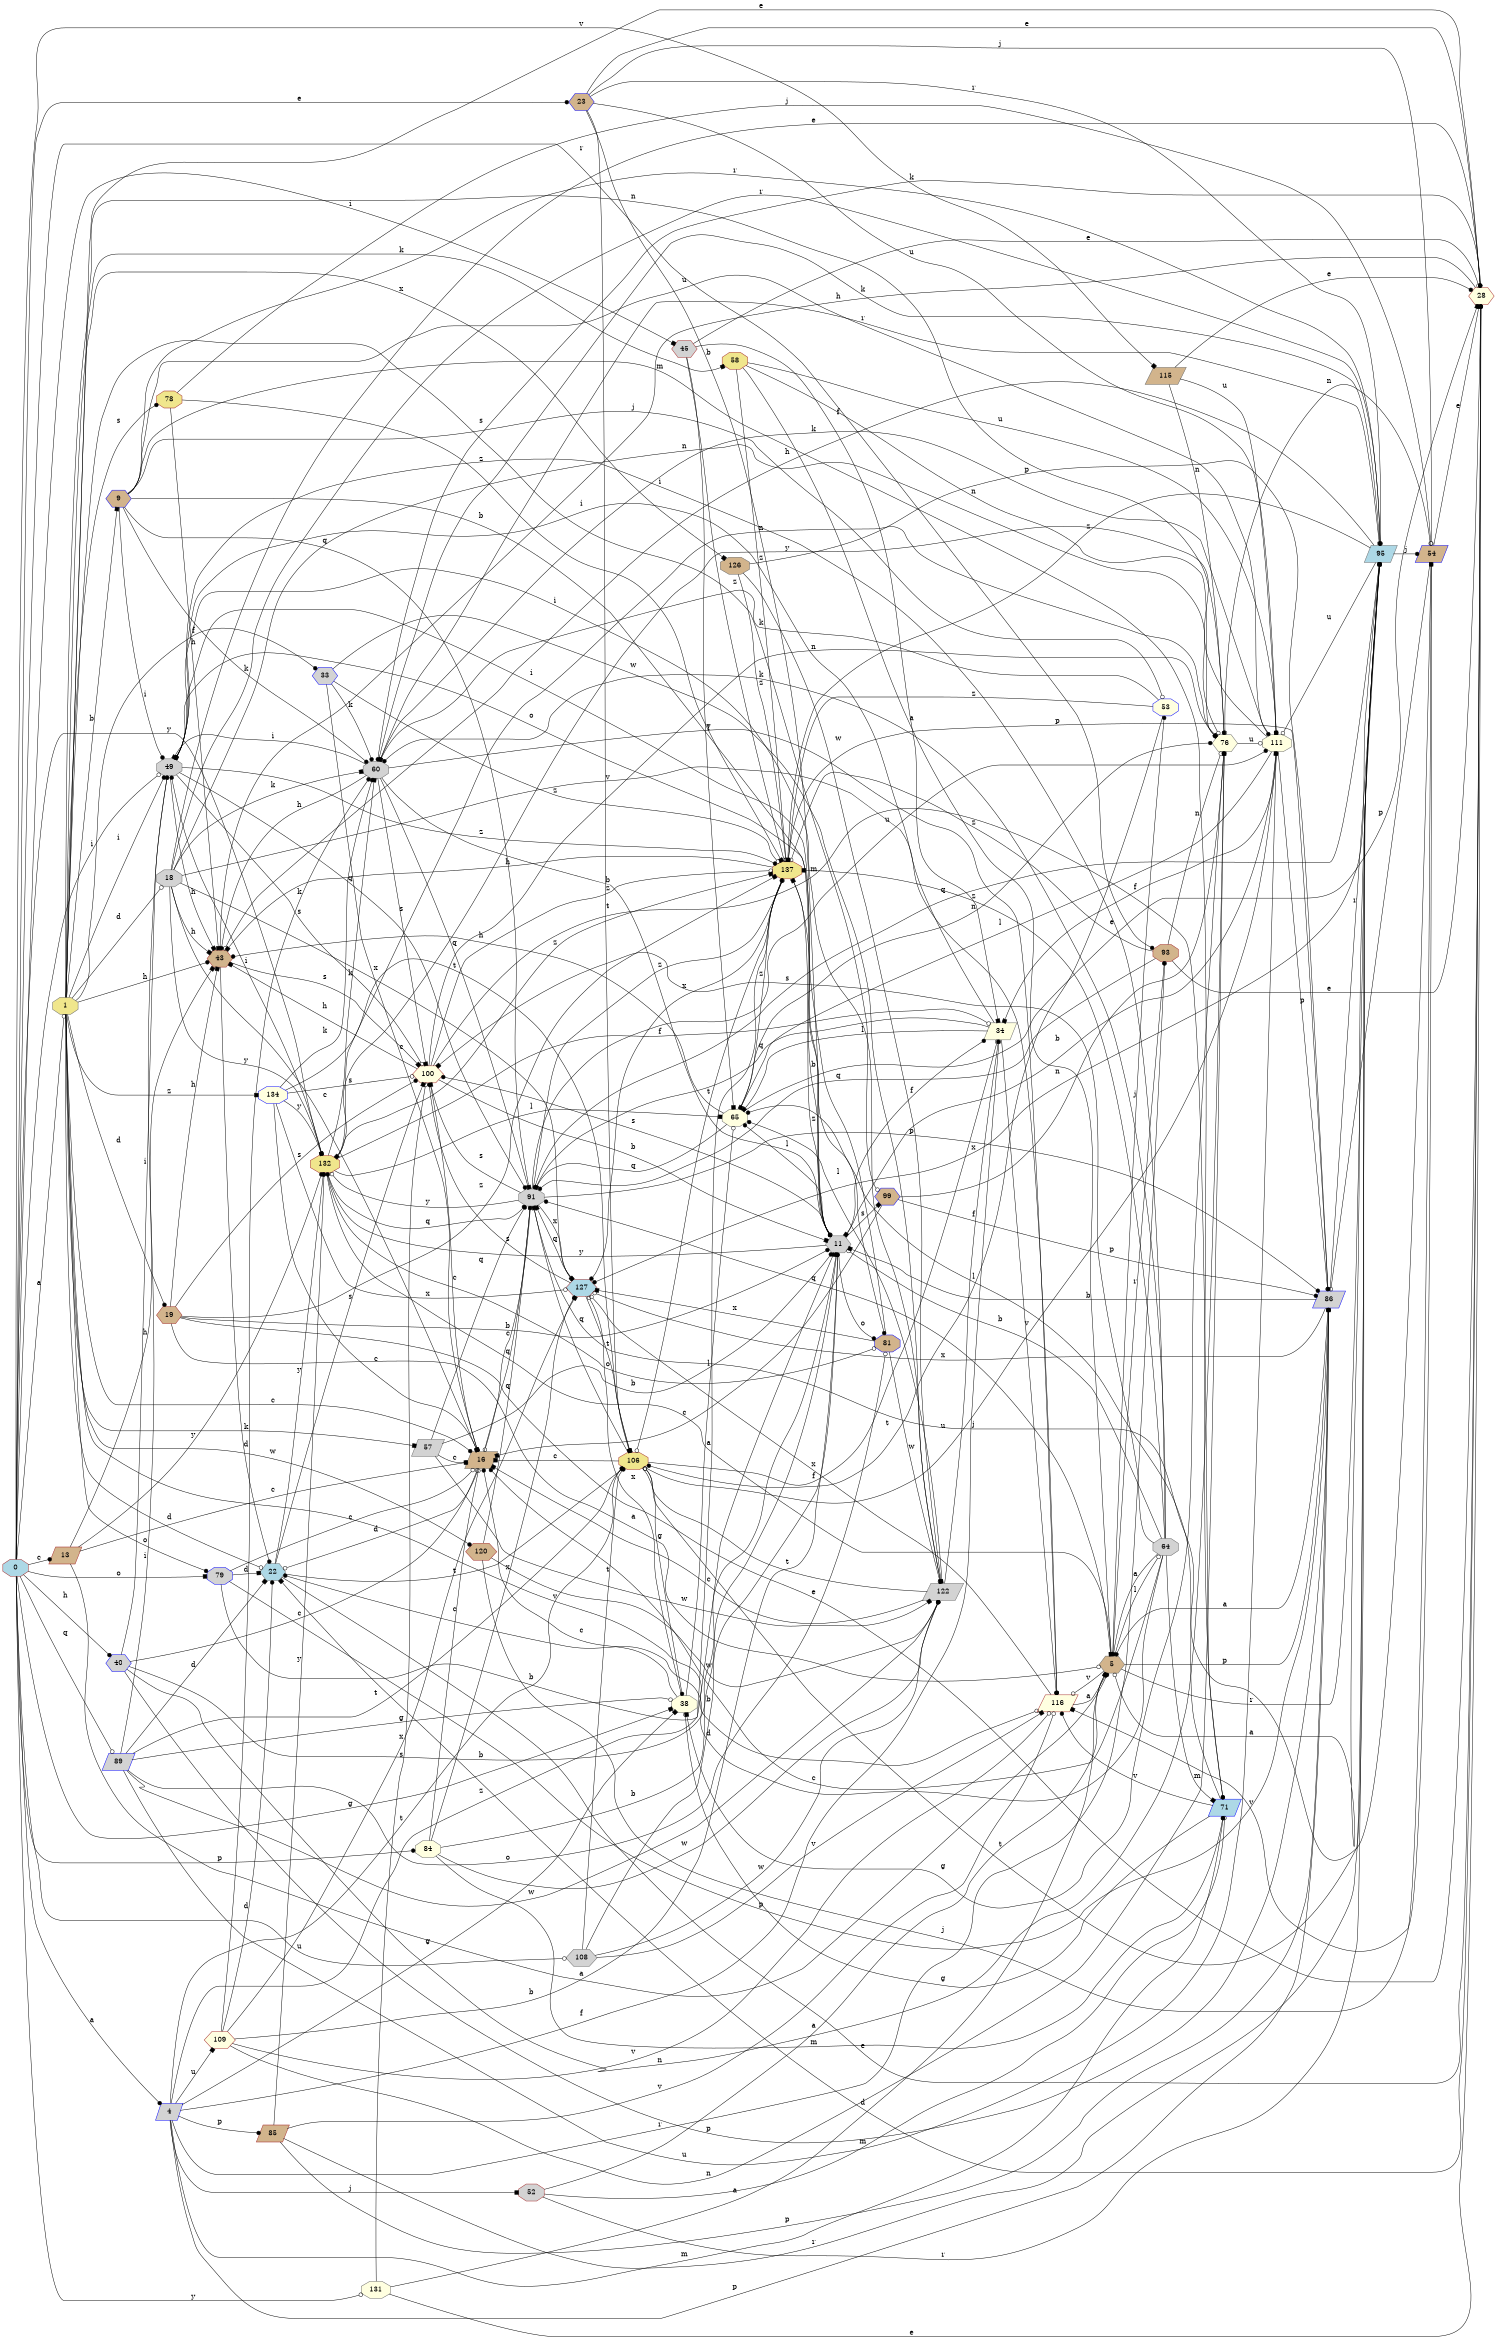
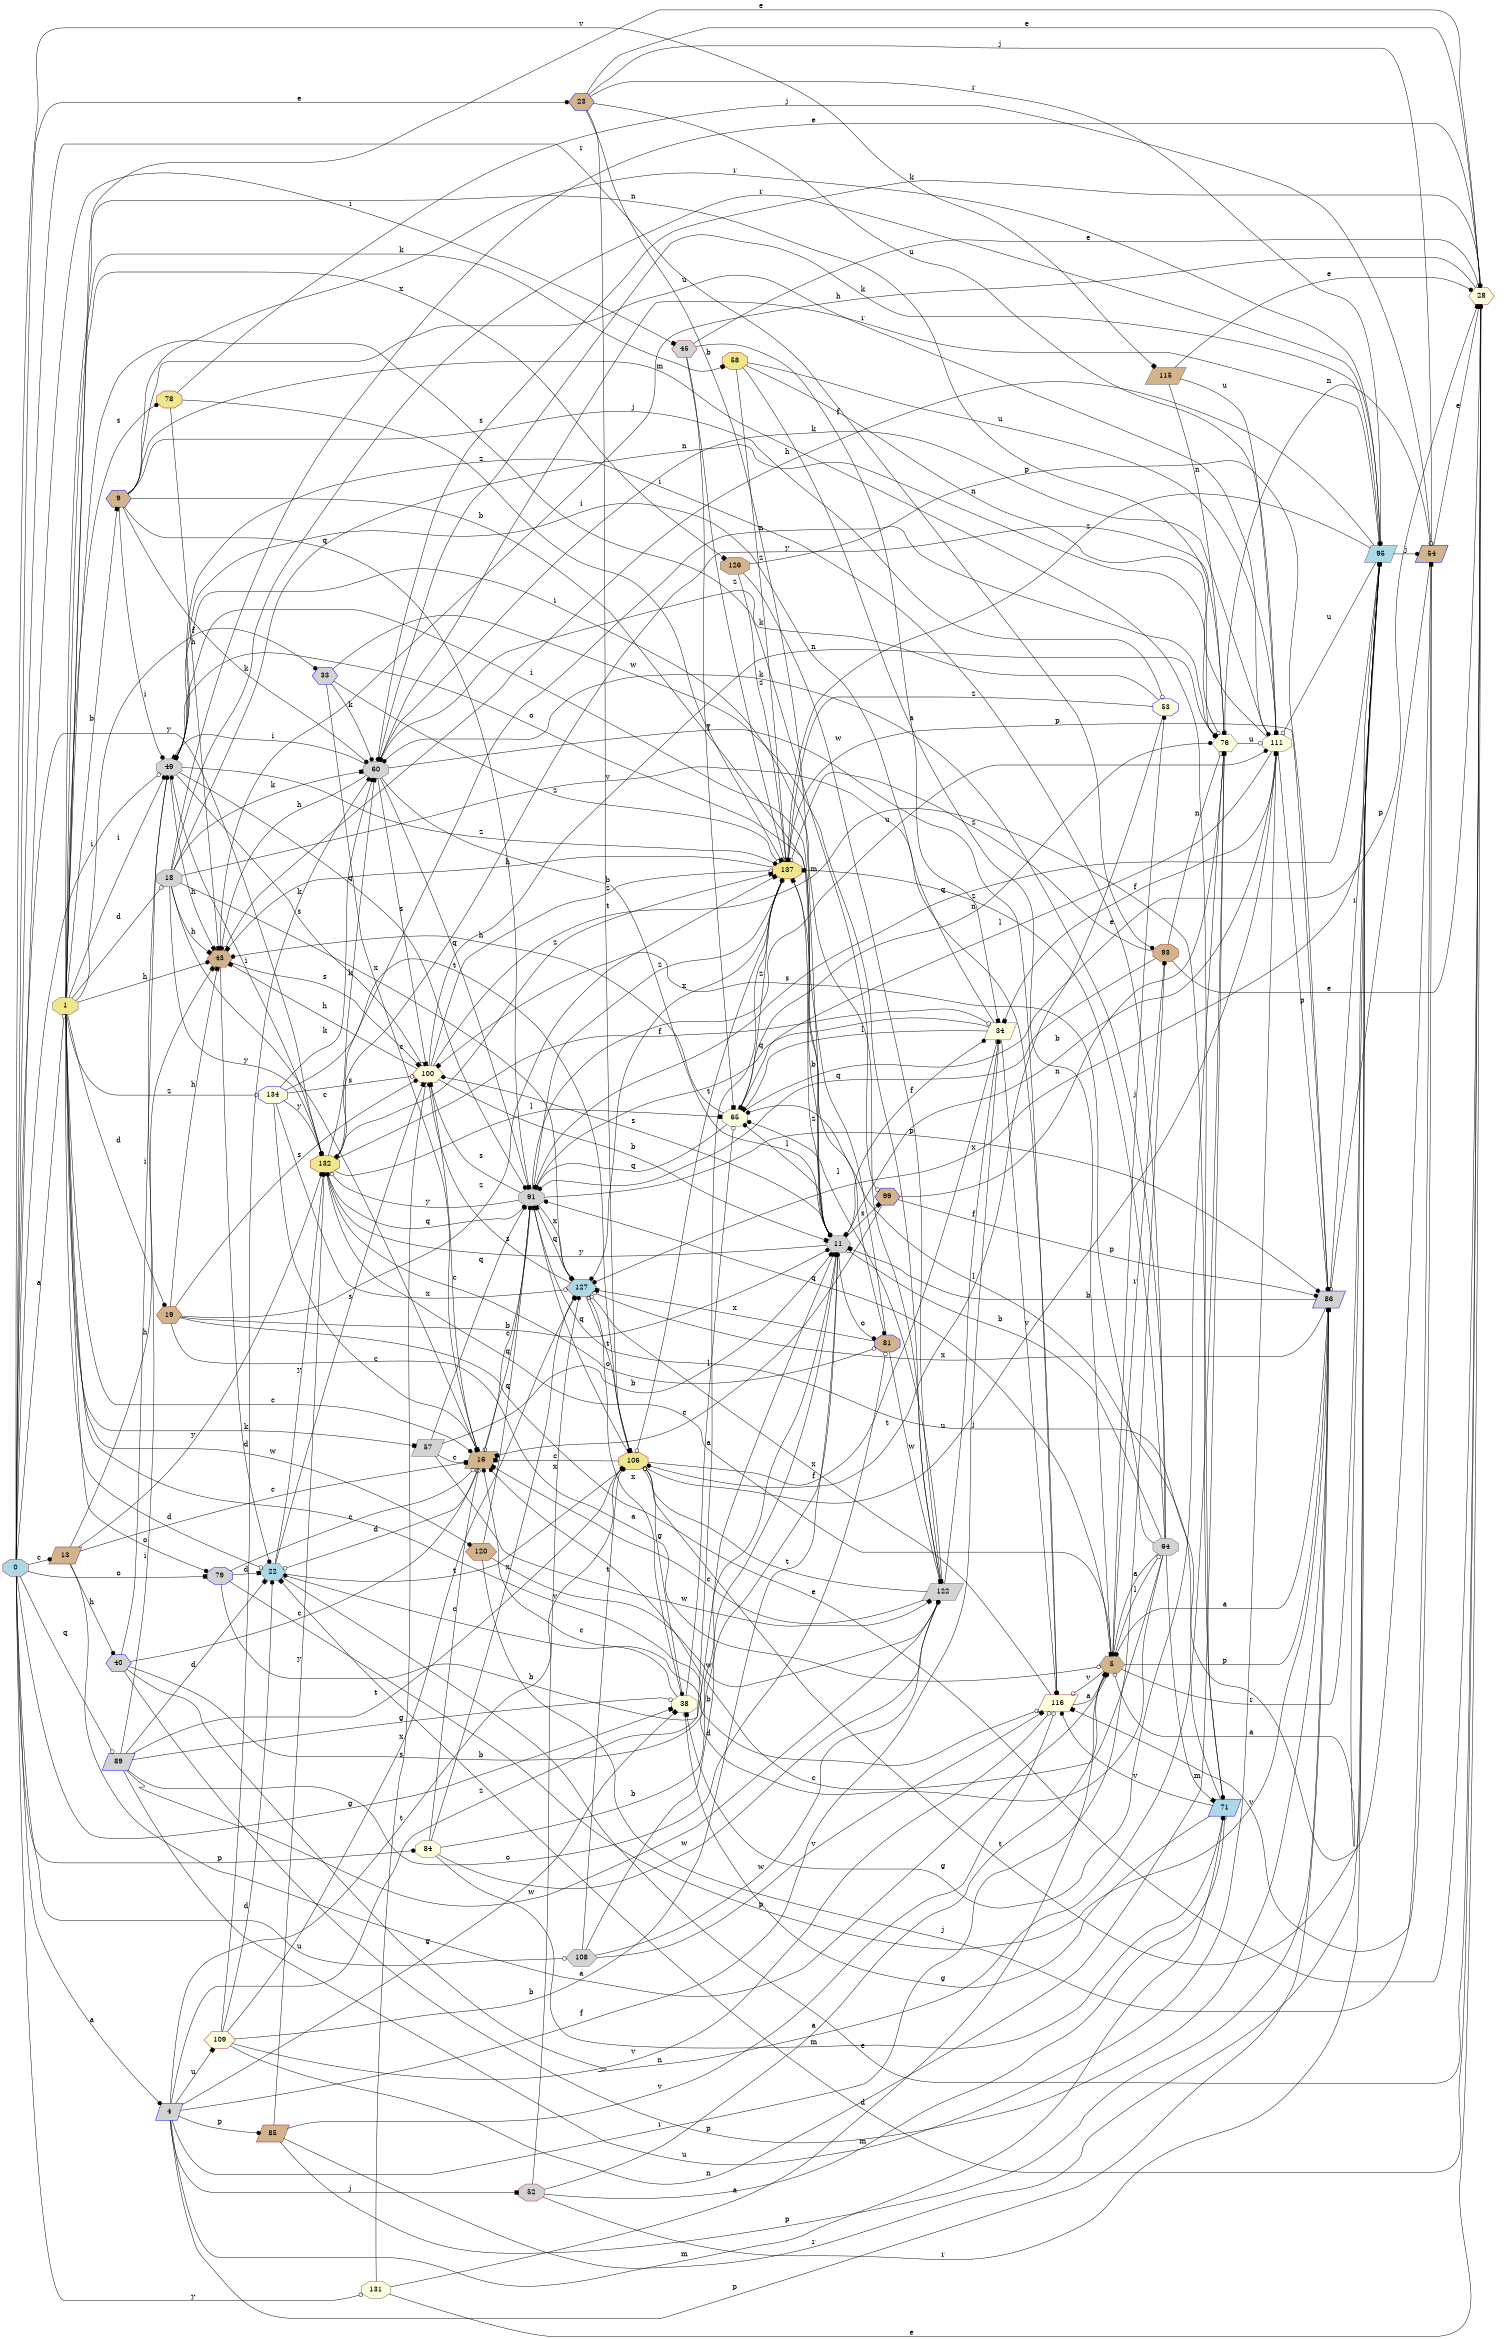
edge "1" -> "134": arrowhead box -> odot
edge "0" -> "40": now "13" -> "40"
edge "52" -> "127": added, label "x"
